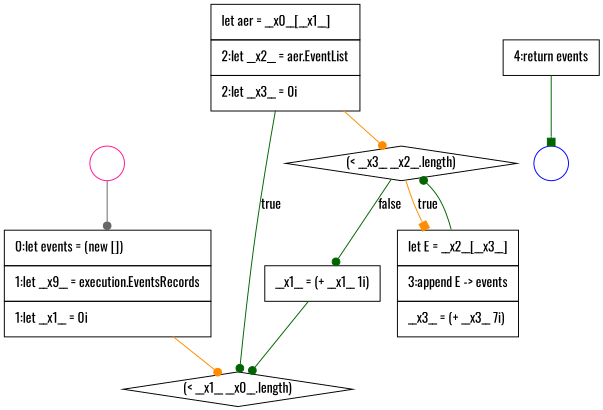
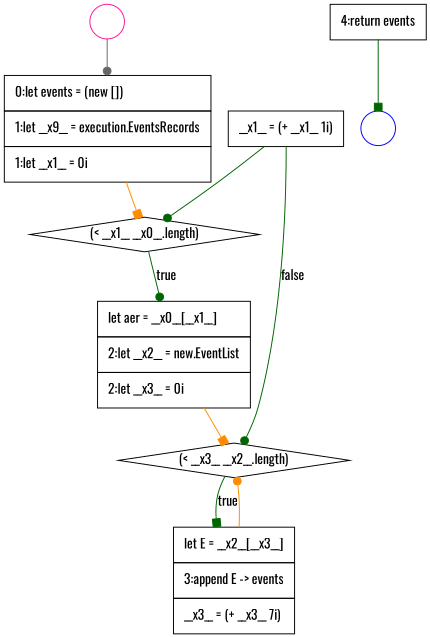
node "let aer = __x0__[__x1__]": text "2:let __x2__ = aer.EventList" -> "2:let __x2__ = new.EventList"
edge "let aer = __x0__[__x1__]" -> "(< __x3__ __x2__.length)": arrowhead dot -> box
edge "(< __x3__ __x2__.length)" -> "let E = __x2__[__x3__]": color darkorange -> darkgreen
edge "let E = __x2__[__x3__]" -> "(< __x3__ __x2__.length)": color darkgreen -> darkorange
edge "(< __x3__ __x2__.length)" -> "__x1__ = (+ __x1__ 1i)": reversed
edge "let aer = __x0__[__x1__]" -> "(< __x1__ __x0__.length)": reversed
edge "0:let events = (new [])" -> "(< __x1__ __x0__.length)": arrowhead dot -> box
